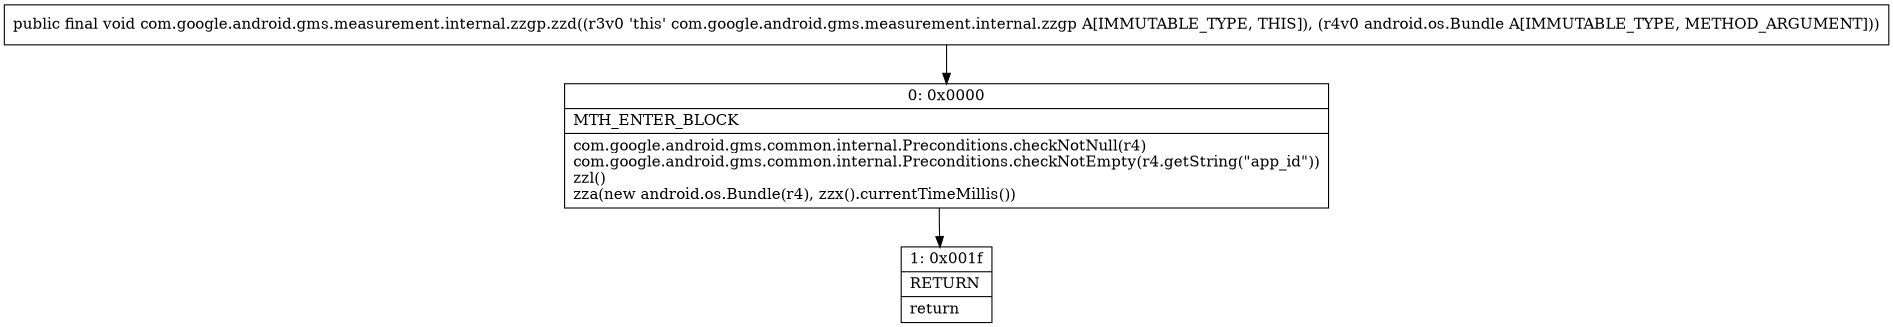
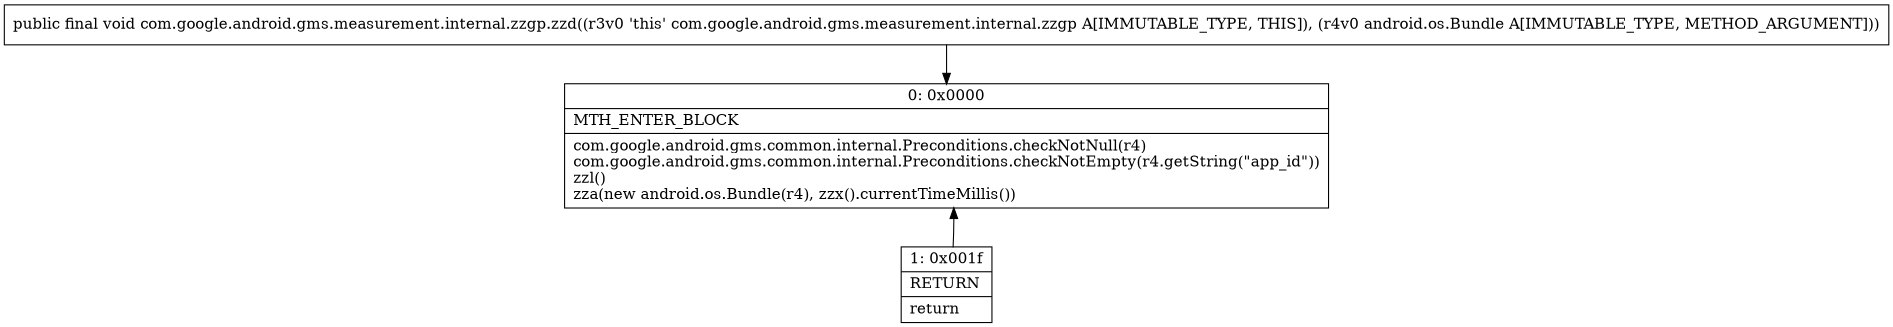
edge "0: 0x0000" -> "1: 0x001f": reversed
